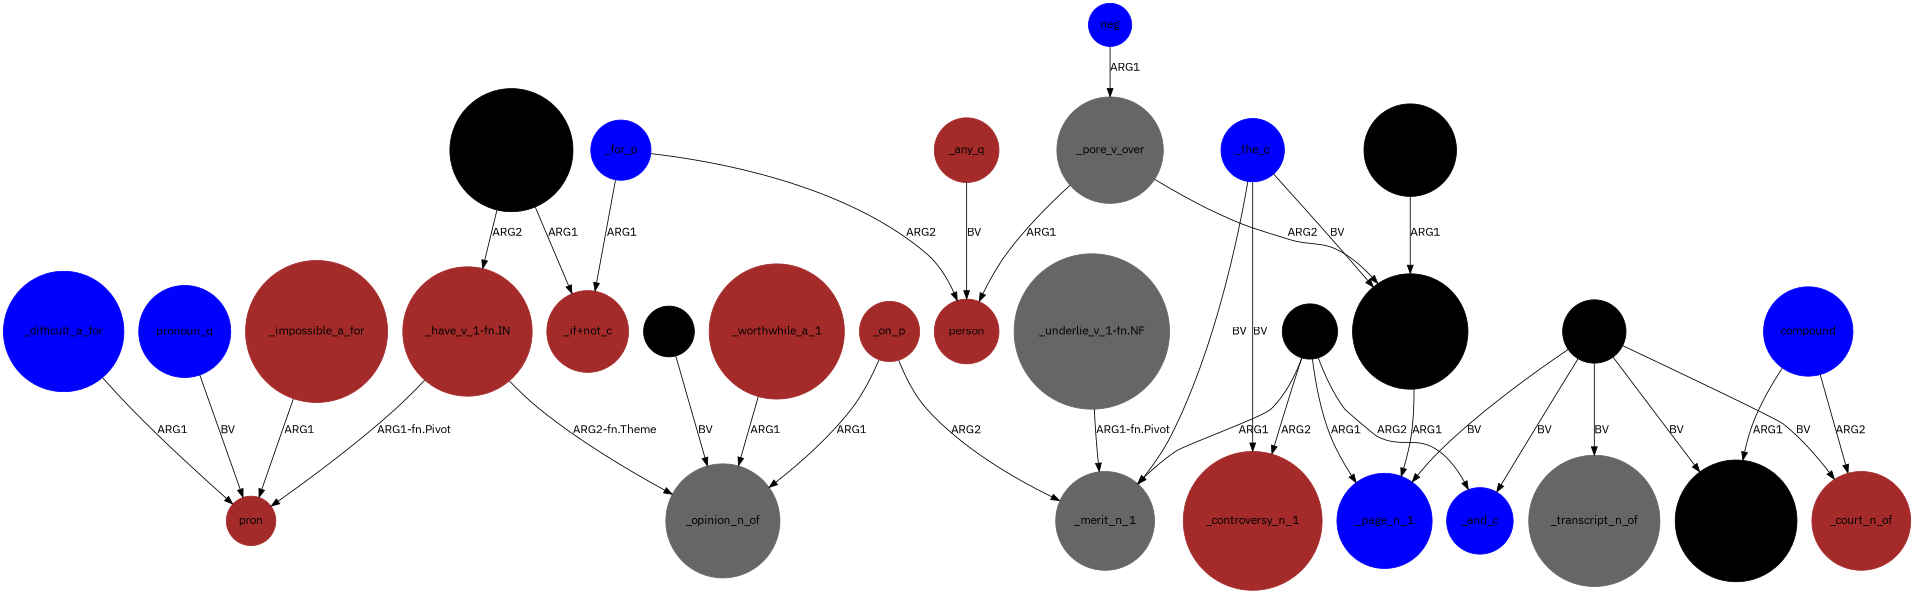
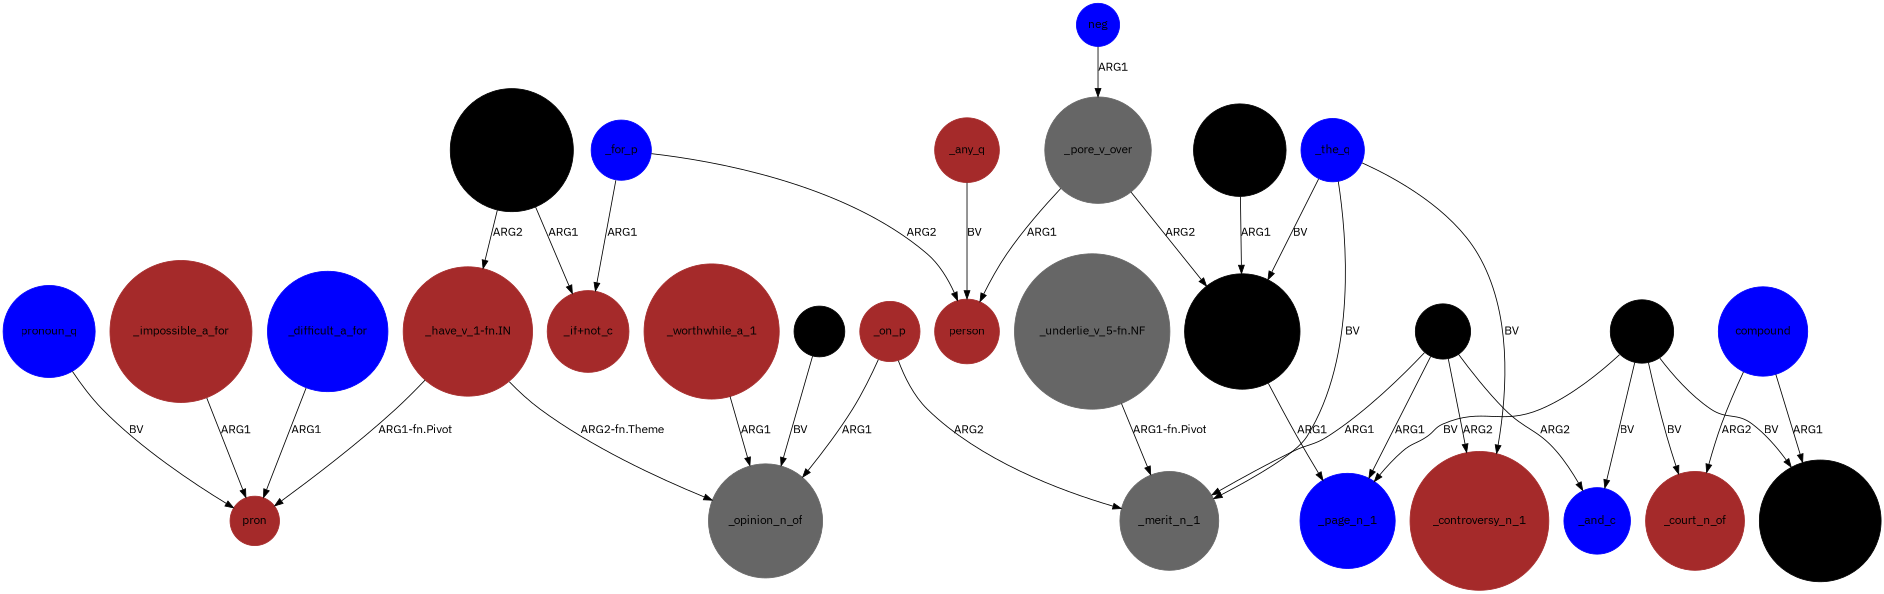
node "_underlie_v_1-fn.NF": label "_underlie_v_1-fn.NF" -> "_underlie_v_5-fn.NF"
node "_transcript_n_of": removed
